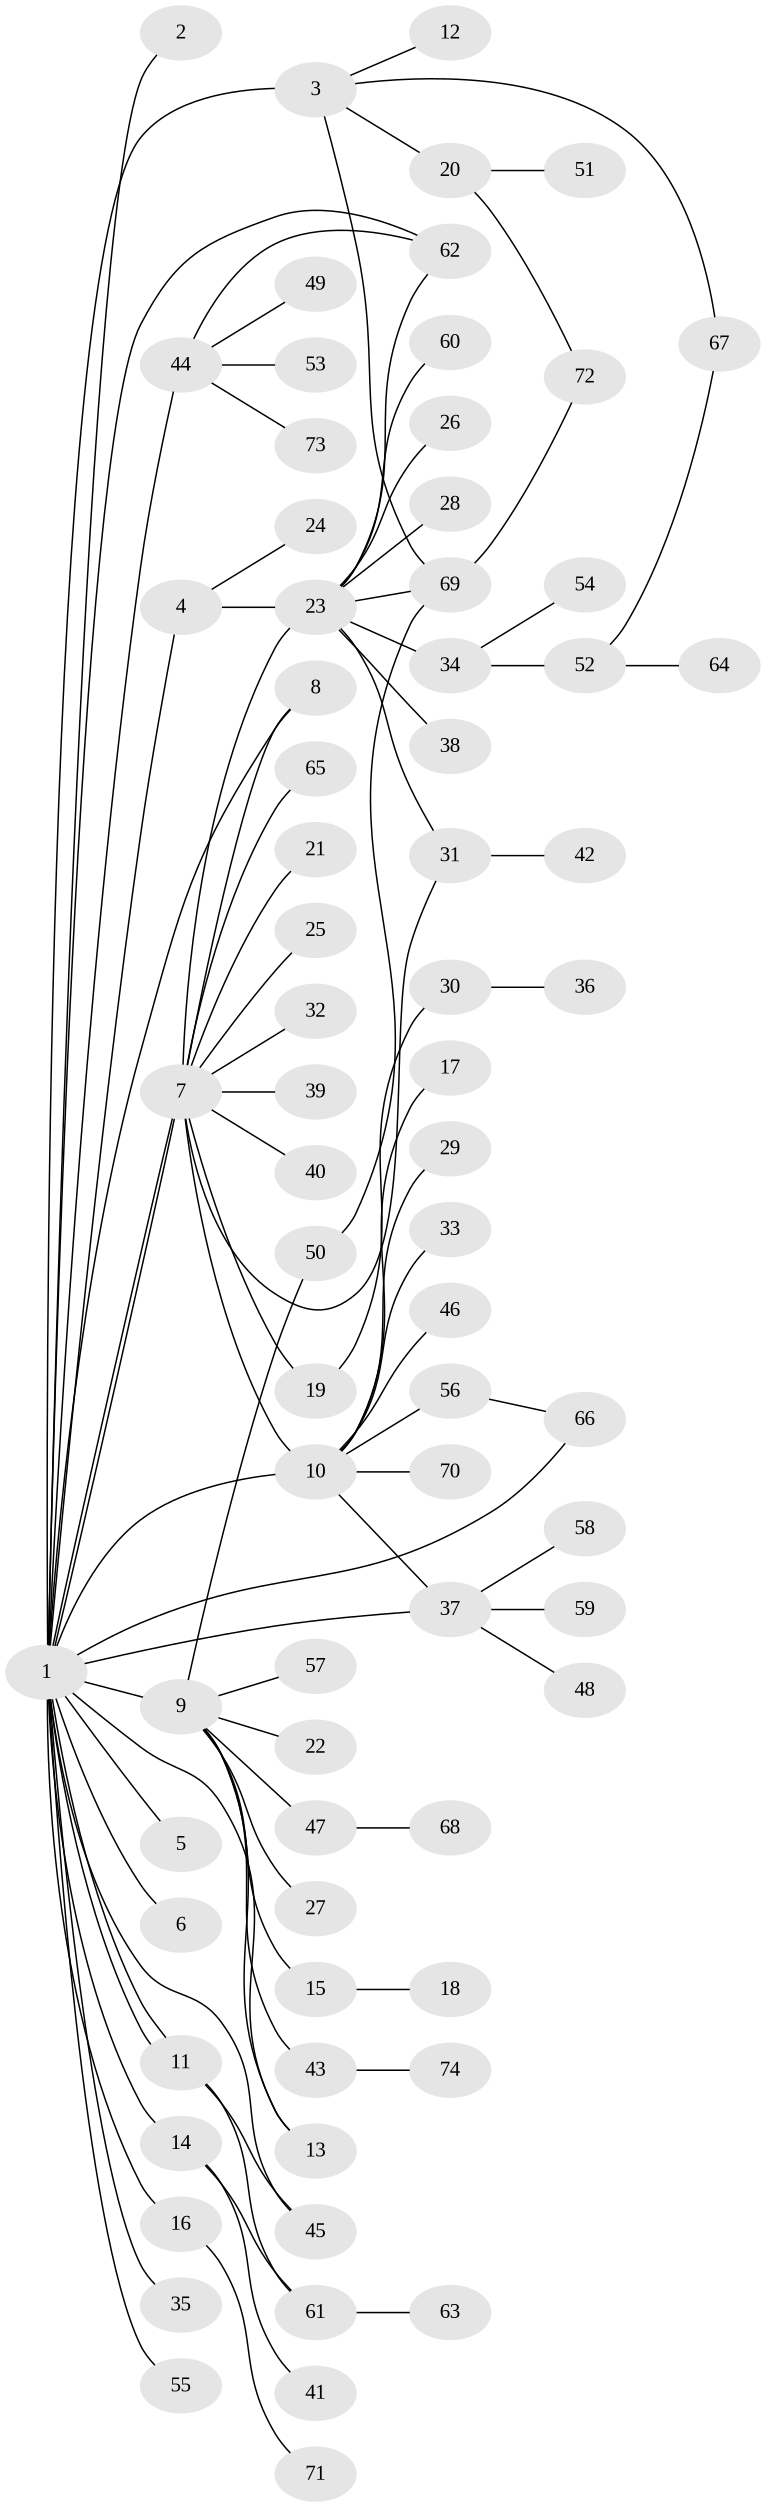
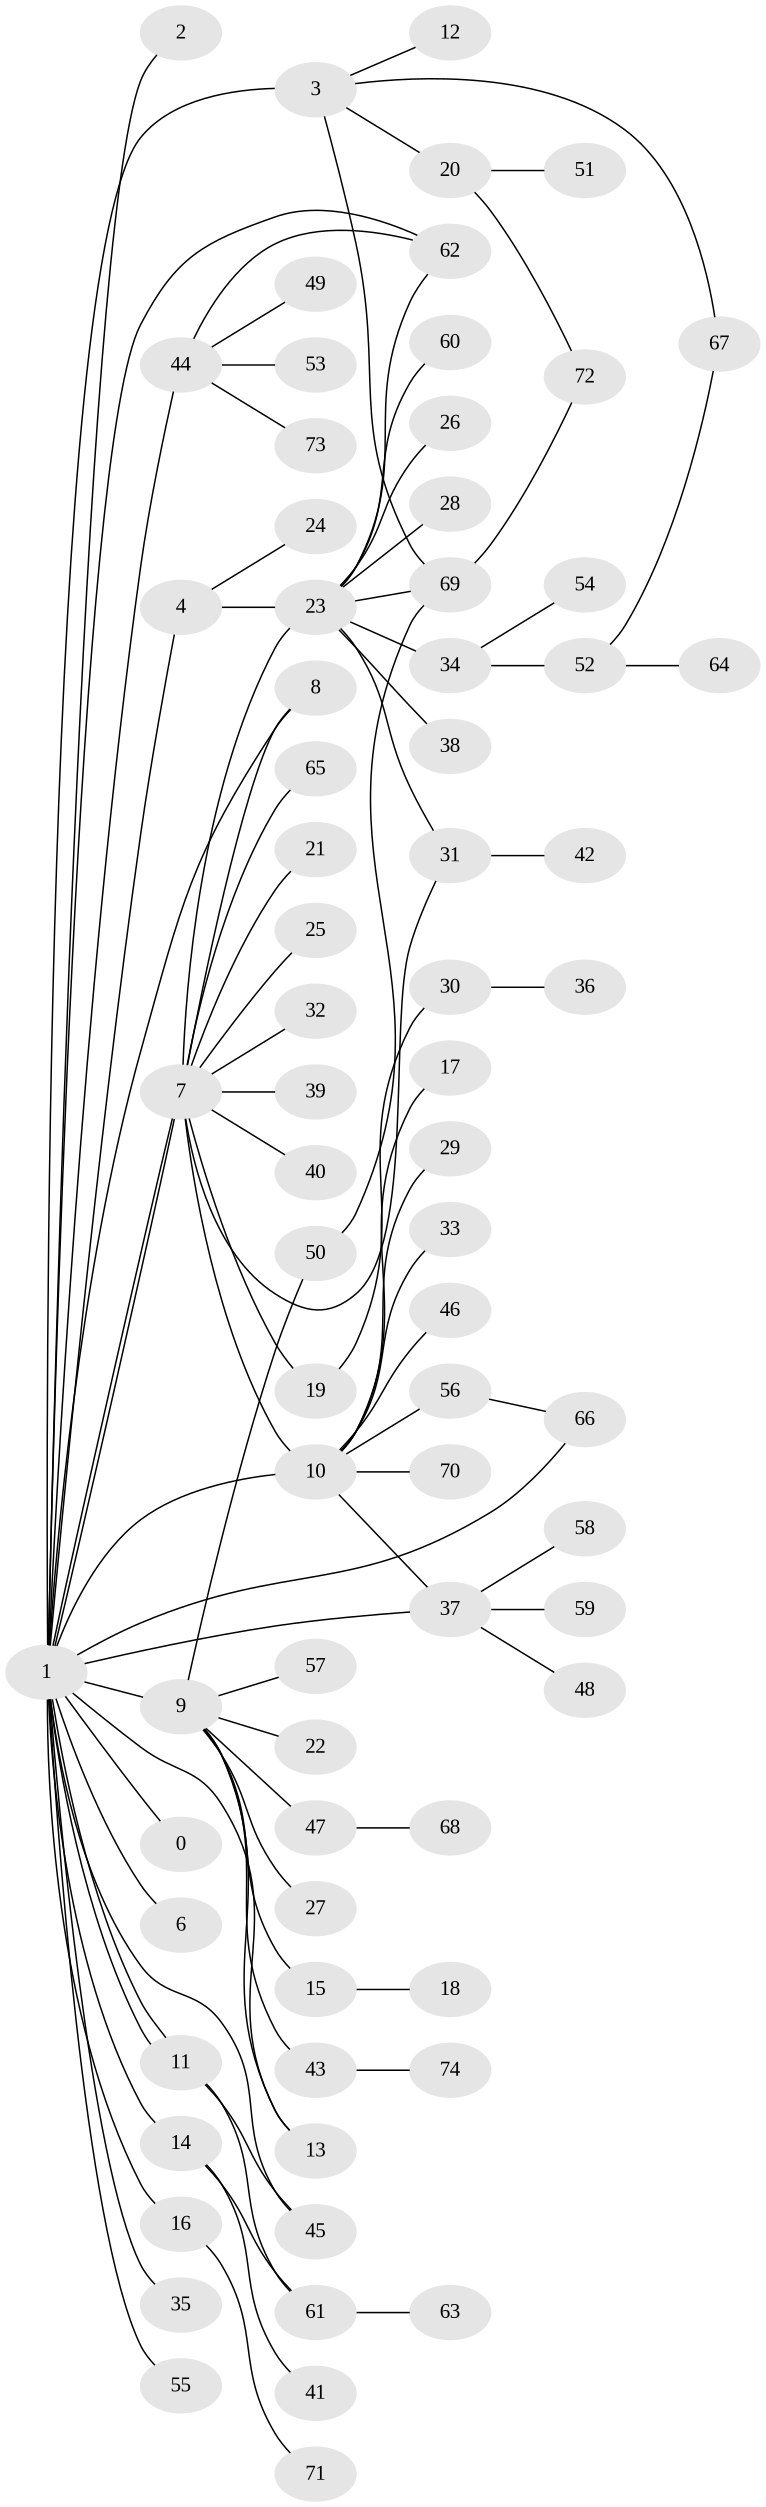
node "5": label "5" -> "0"
